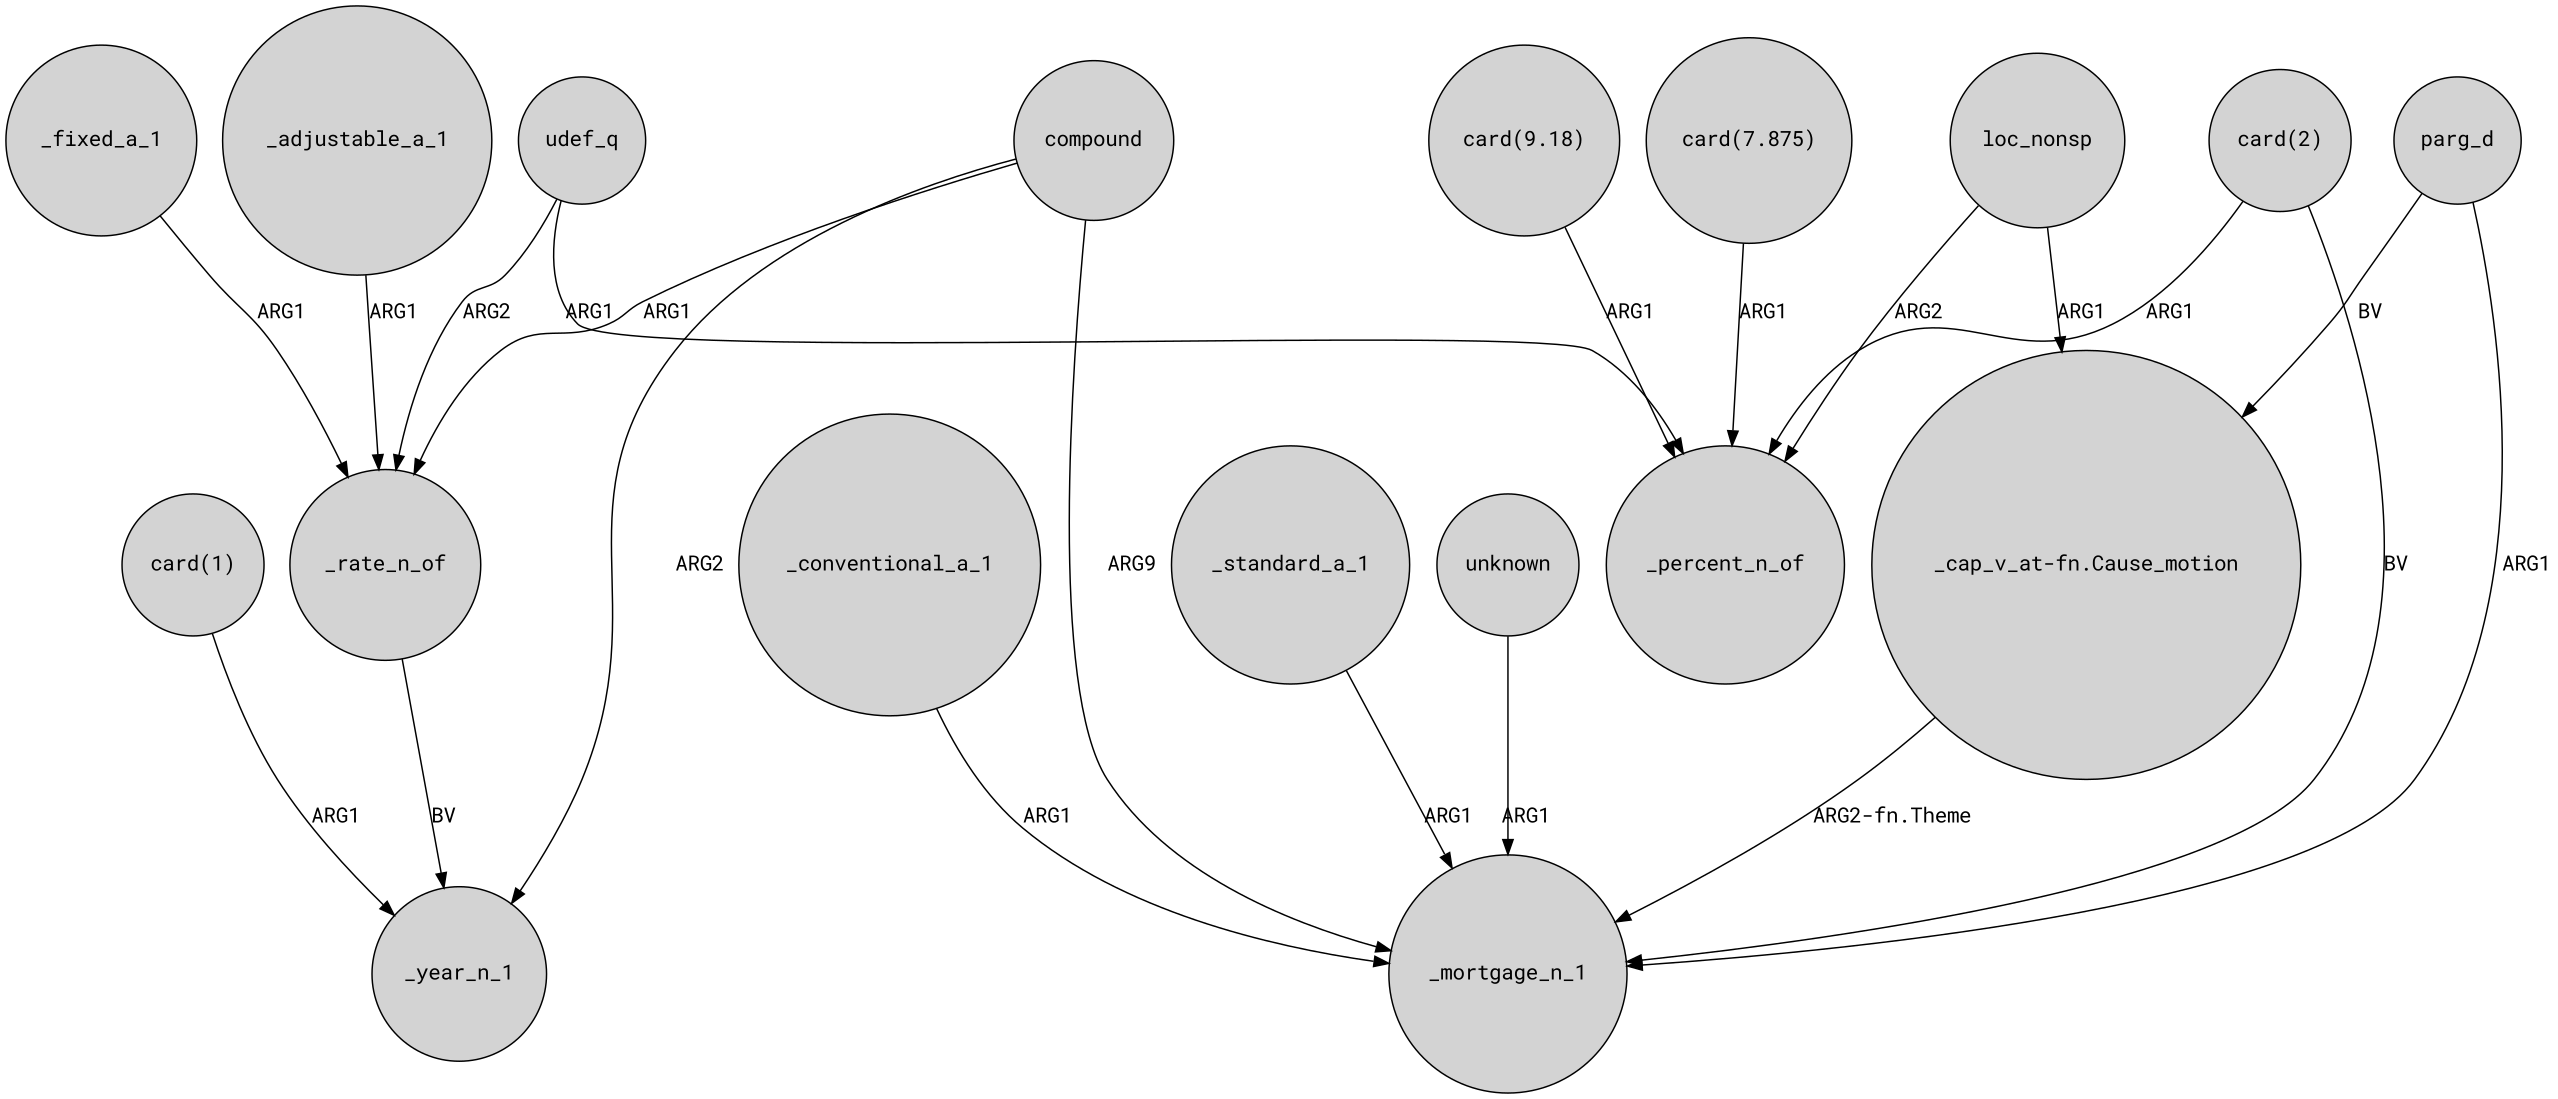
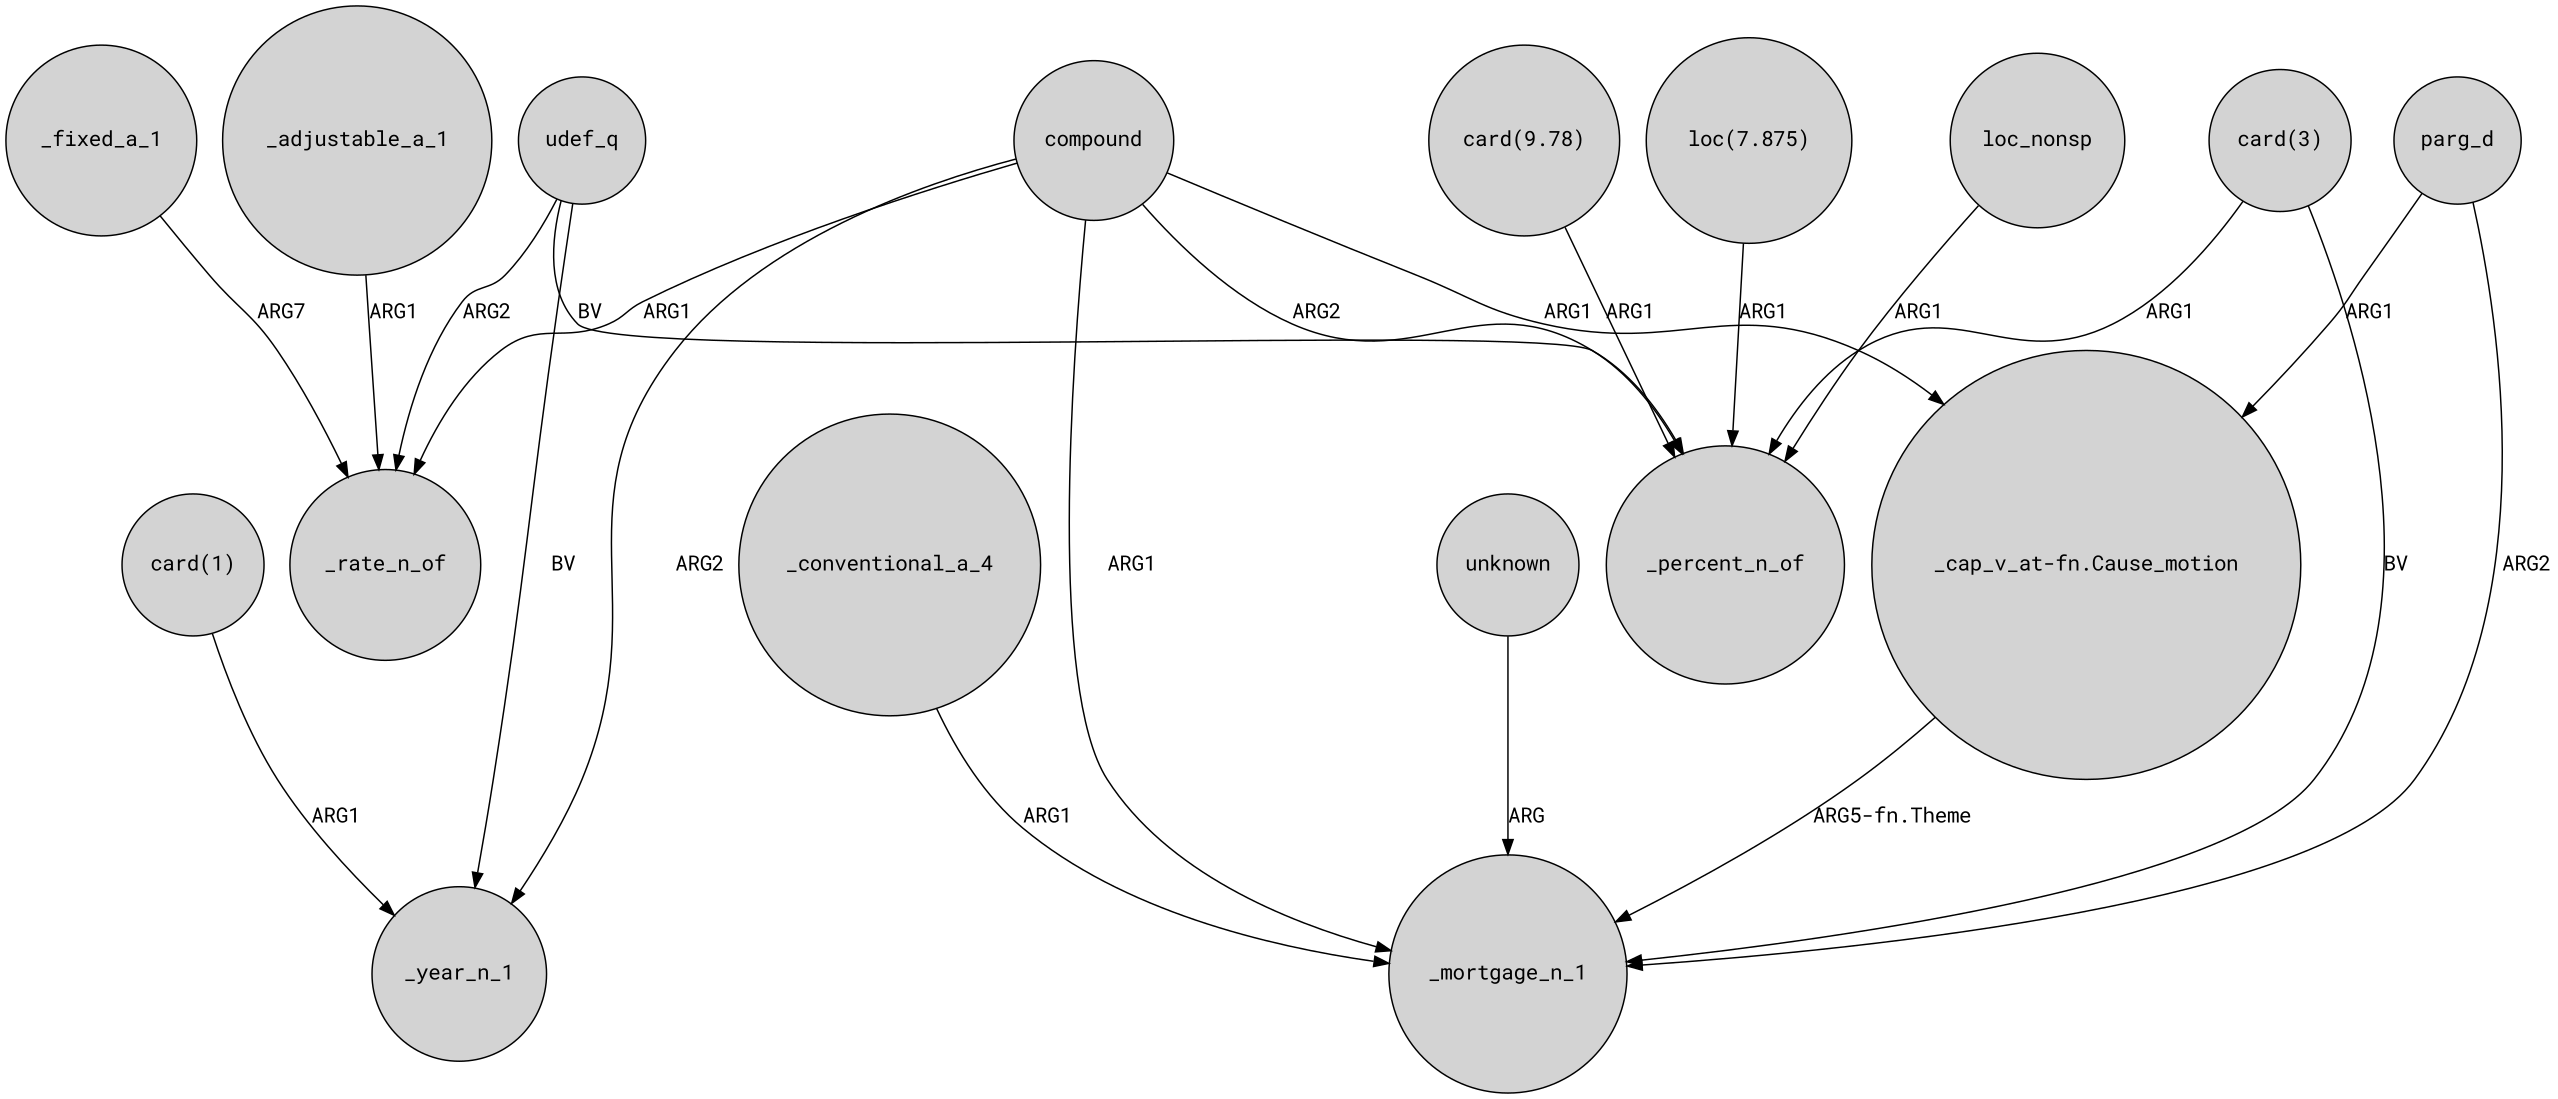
node "card(9.18)": label "card(9.18)" -> "card(9.78)"
node "card(7.875)": label "card(7.875)" -> "loc(7.875)"
node "card(2)": label "card(2)" -> "card(3)"
edge "loc_nonsp" -> "_cap_v_at-fn.Cause_motion": now "compound" -> "_cap_v_at-fn.Cause_motion"
edge "_fixed_a_1" -> "_rate_n_of": label "ARG1" -> "ARG7"
edge "udef_q" -> "_percent_n_of": label "ARG1" -> "BV"
edge "loc_nonsp" -> "_percent_n_of": label "ARG2" -> "ARG1"
edge "parg_d" -> "_cap_v_at-fn.Cause_motion": label "BV" -> "ARG1"
edge "compound" -> "_percent_n_of": added, label "ARG2"
node "_conventional_a_1": label "_conventional_a_1" -> "_conventional_a_4"
edge "compound" -> "_mortgage_n_1": label "ARG9" -> "ARG1"
node "_standard_a_1": removed
edge "parg_d" -> "_mortgage_n_1": label "ARG1" -> "ARG2"
edge "_rate_n_of" -> "_year_n_1": now "udef_q" -> "_year_n_1"
edge "unknown" -> "_mortgage_n_1": label "ARG1" -> "ARG"
edge "_cap_v_at-fn.Cause_motion" -> "_mortgage_n_1": label "ARG2-fn.Theme" -> "ARG5-fn.Theme"
